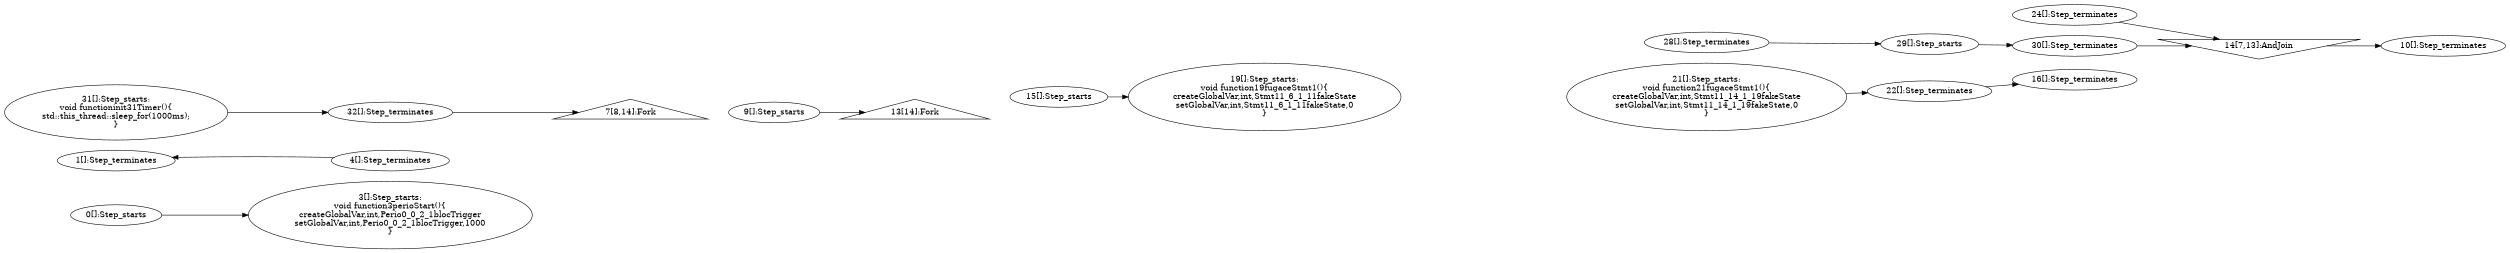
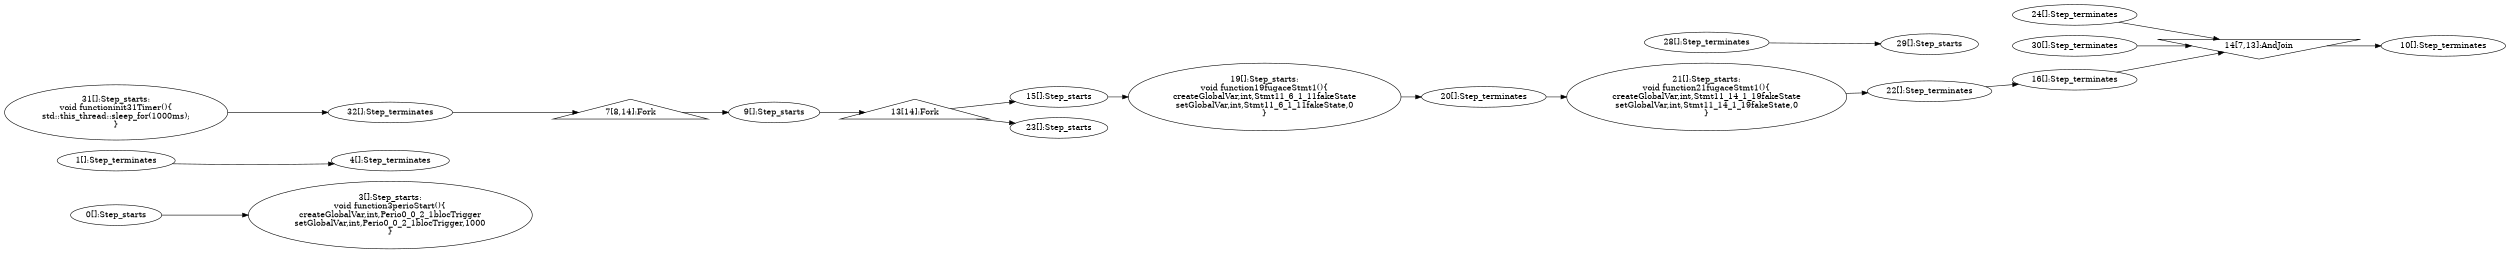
edge "29[]:Step_starts" -> "30[]:Step_terminates": removed
edge "16[]:Step_terminates" -> "14[7,13]:AndJoin": added
node "20[]:Step_terminates": added
edge "13[14]:Fork" -> "15[]:Step_starts": added
edge "7[8,14]:Fork" -> "9[]:Step_starts": added
node "23[]:Step_starts": added
edge "4[]:Step_terminates" -> "1[]:Step_terminates": reversed
